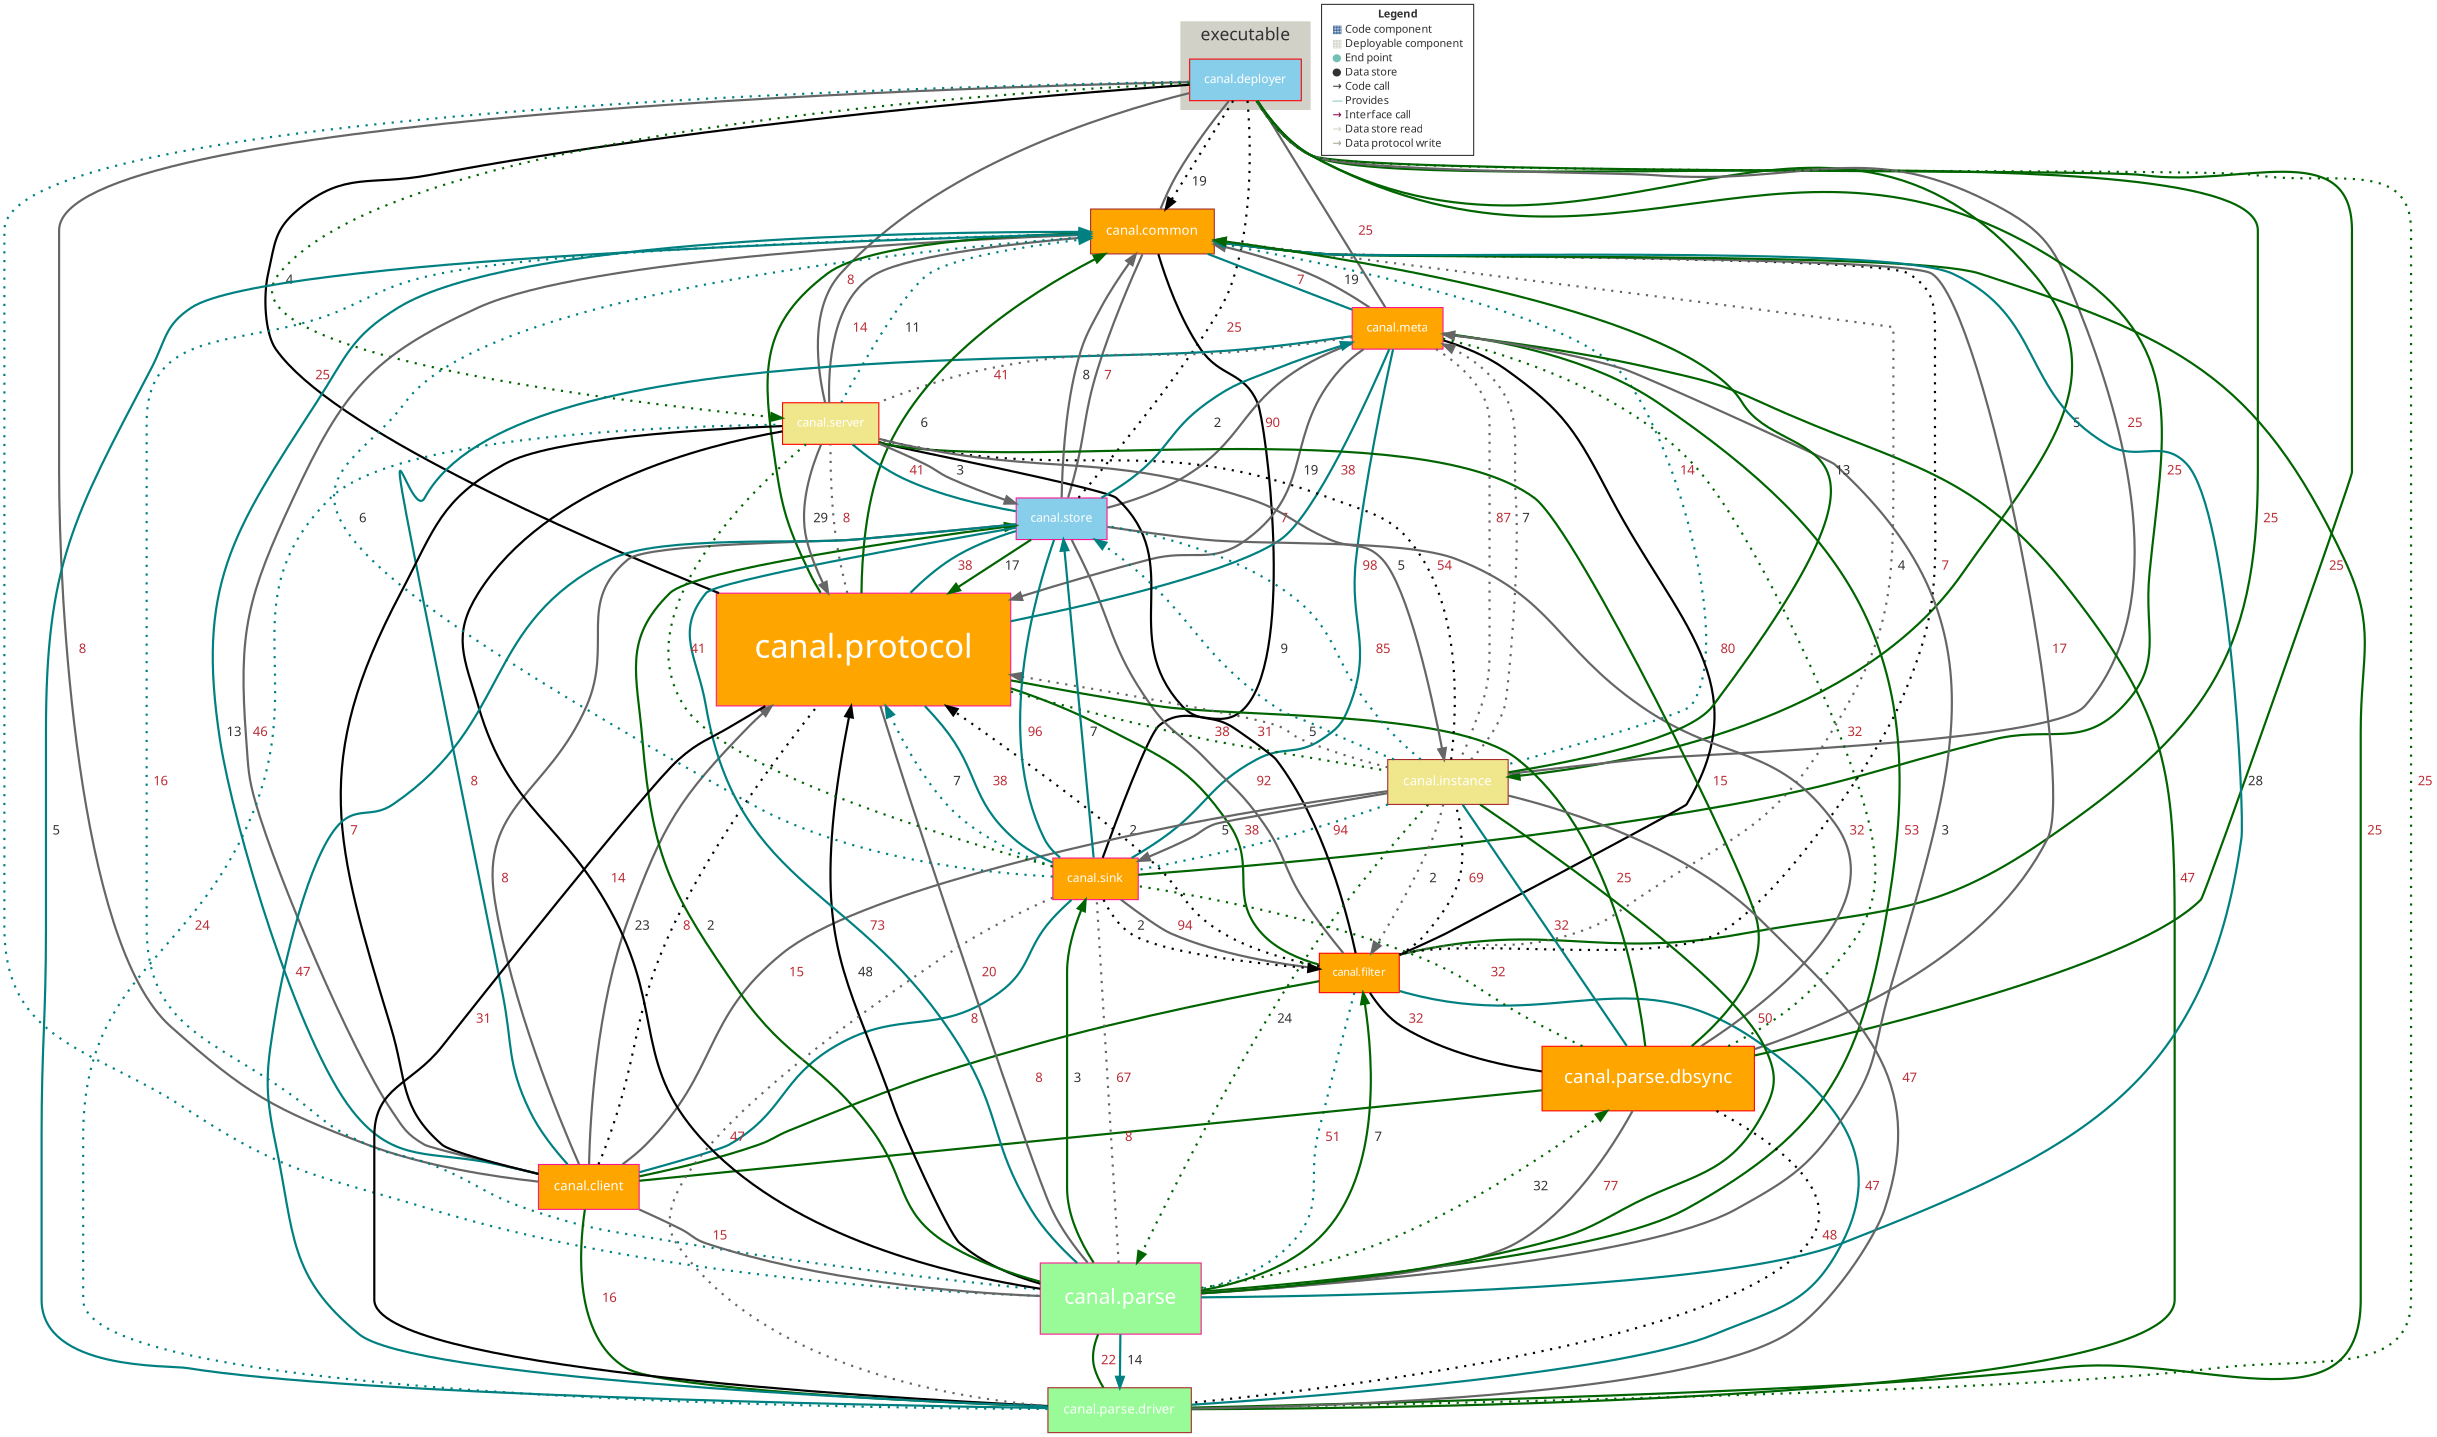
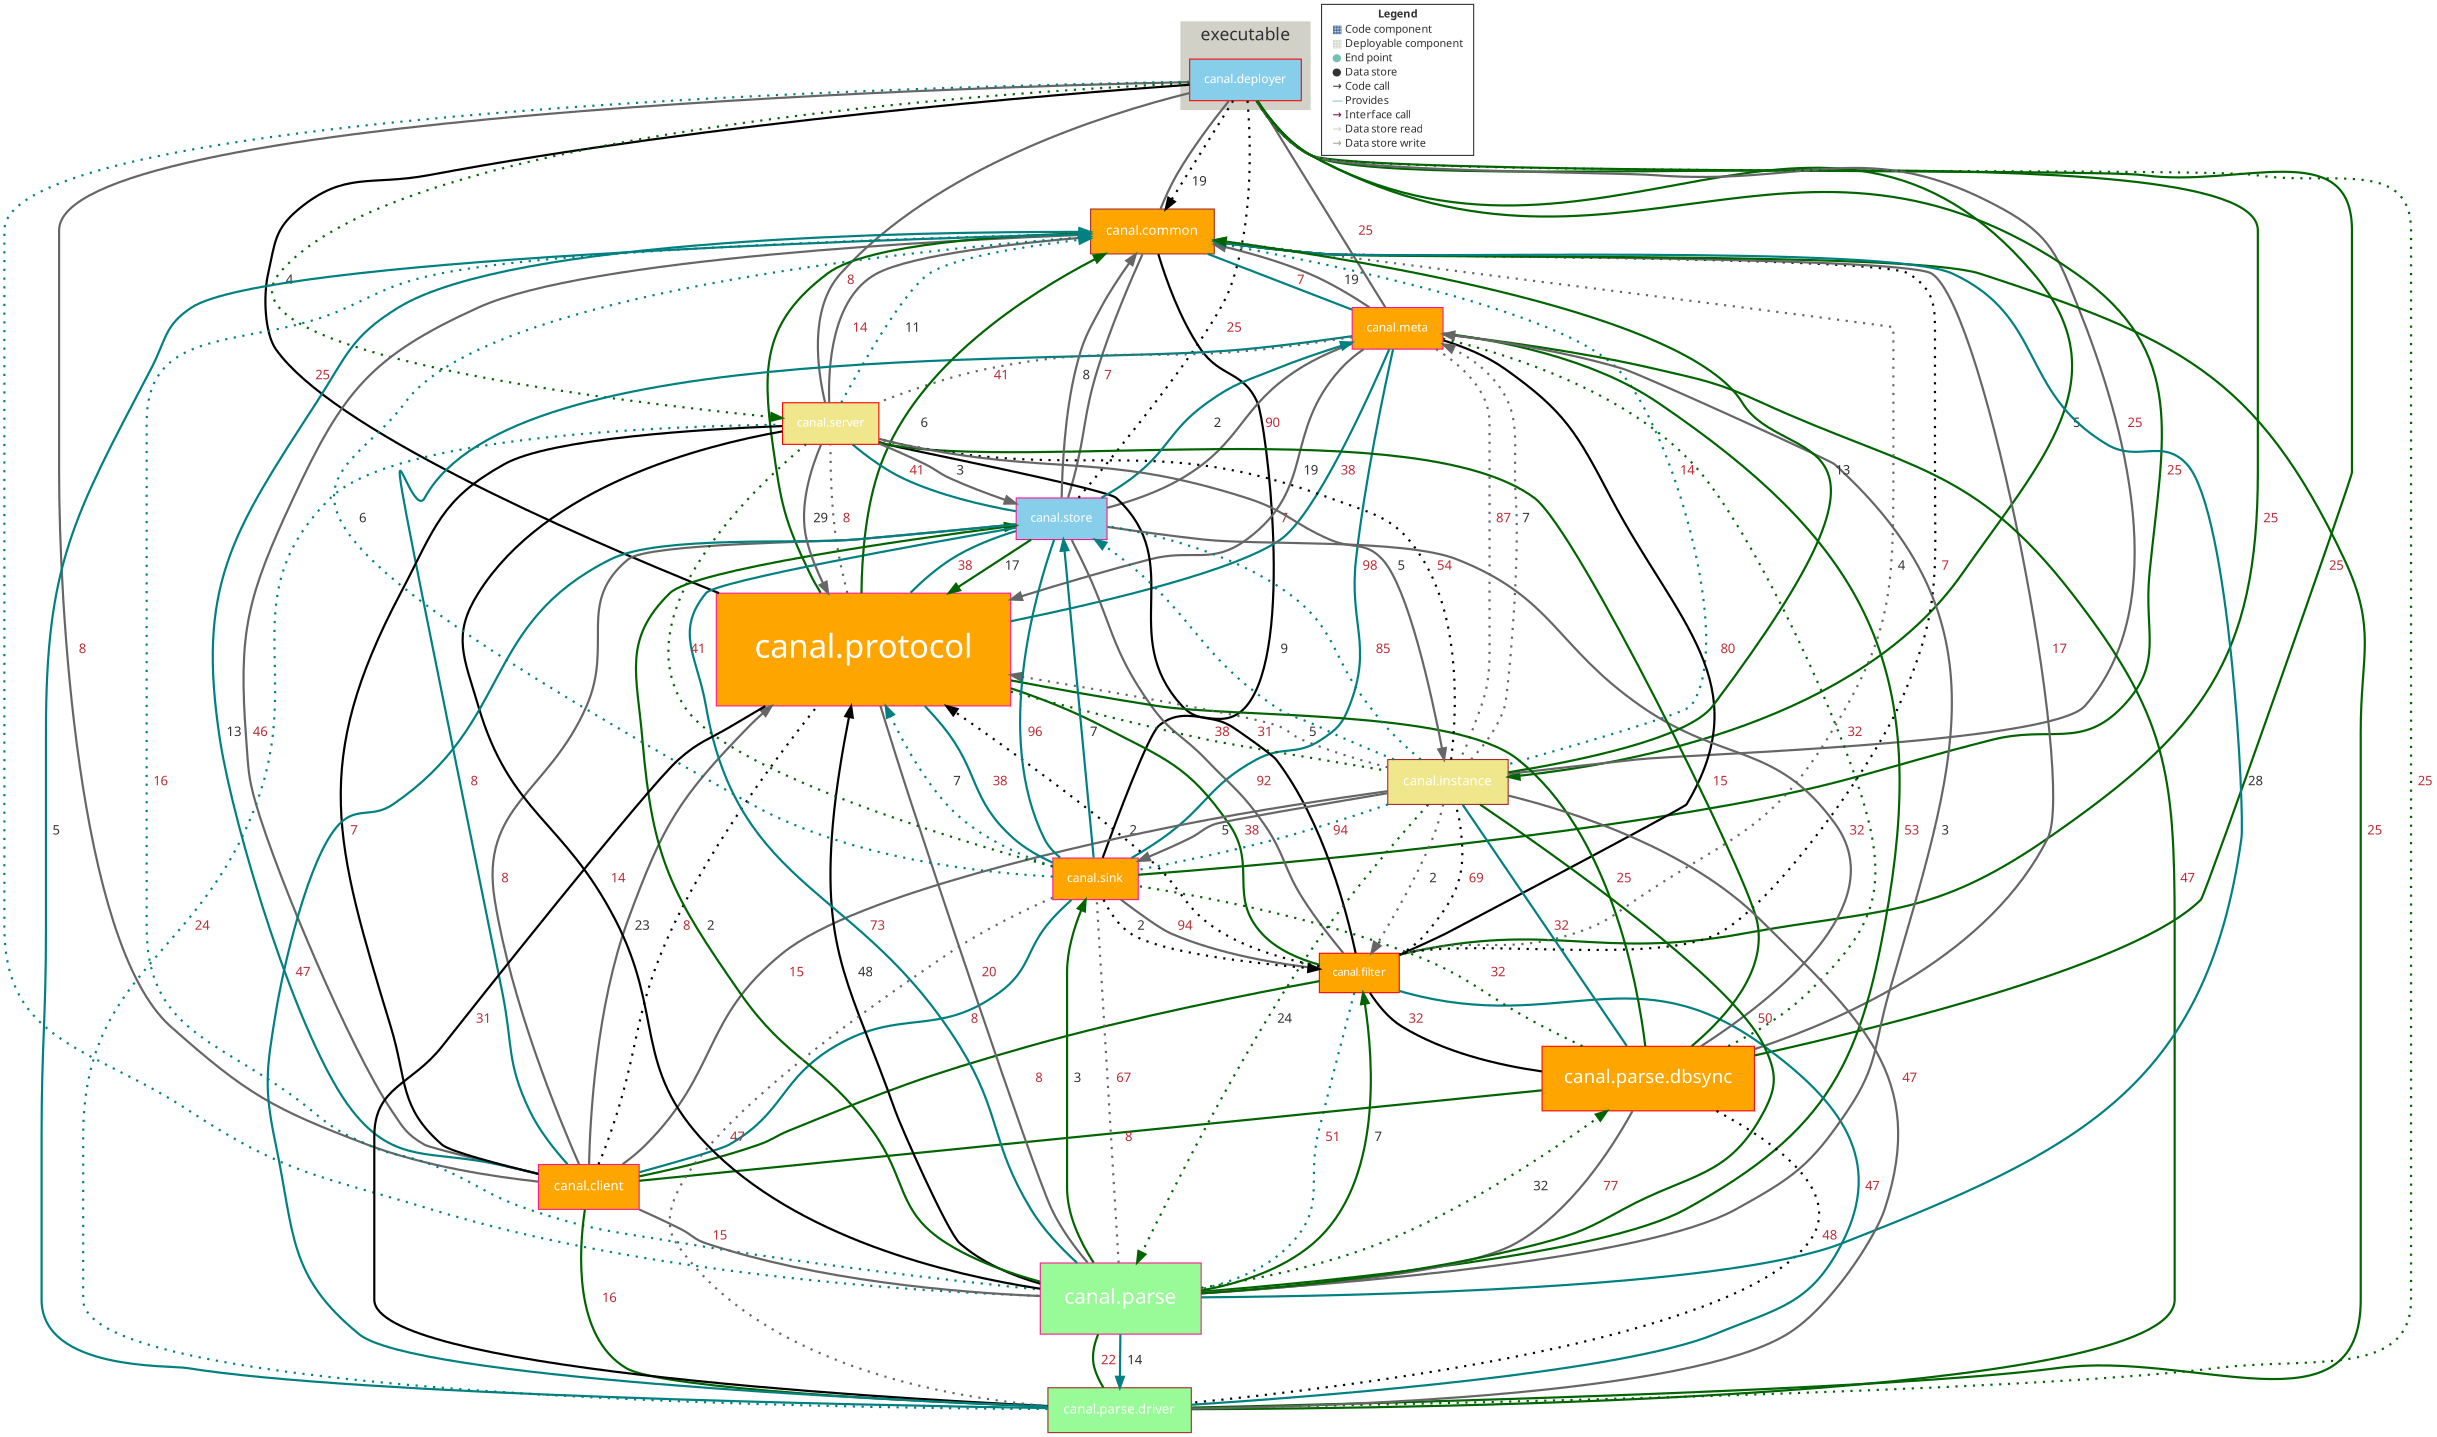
node "Legend": text "Data protocol write" -> "Data store write"
